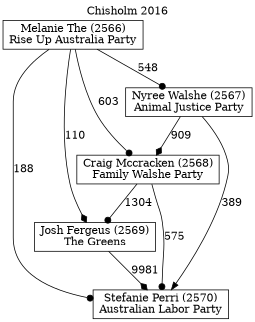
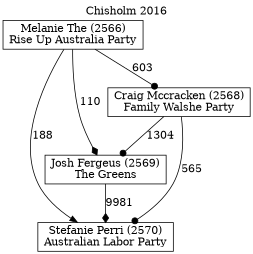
node "Nyree Walshe (2567) Animal Justice Party": removed
edge "Melanie The (2566) Rise Up Australia Party" -> "Stefanie Perri (2570) Australian Labor Party": arrowhead dot -> normal
edge "Craig Mccracken (2568) Family Walshe Party" -> "Stefanie Perri (2570) Australian Labor Party": label "575" -> "565"
